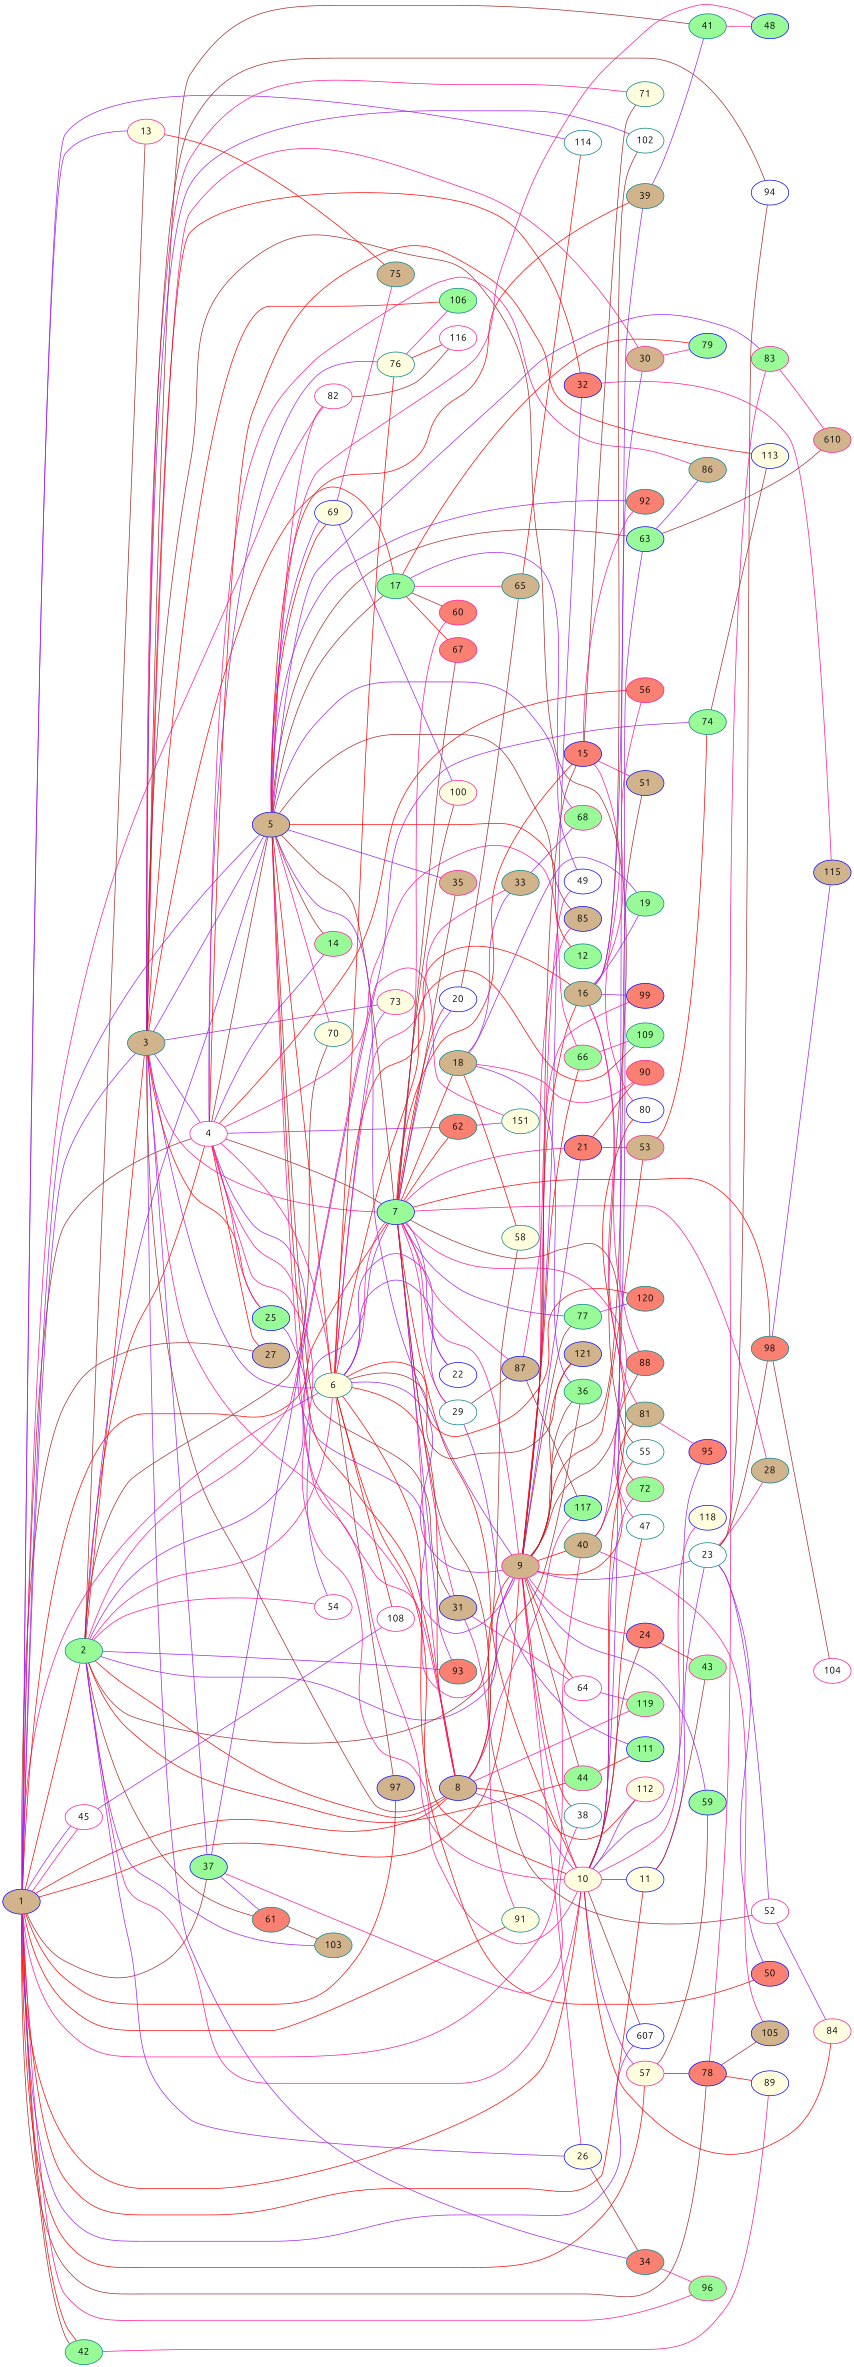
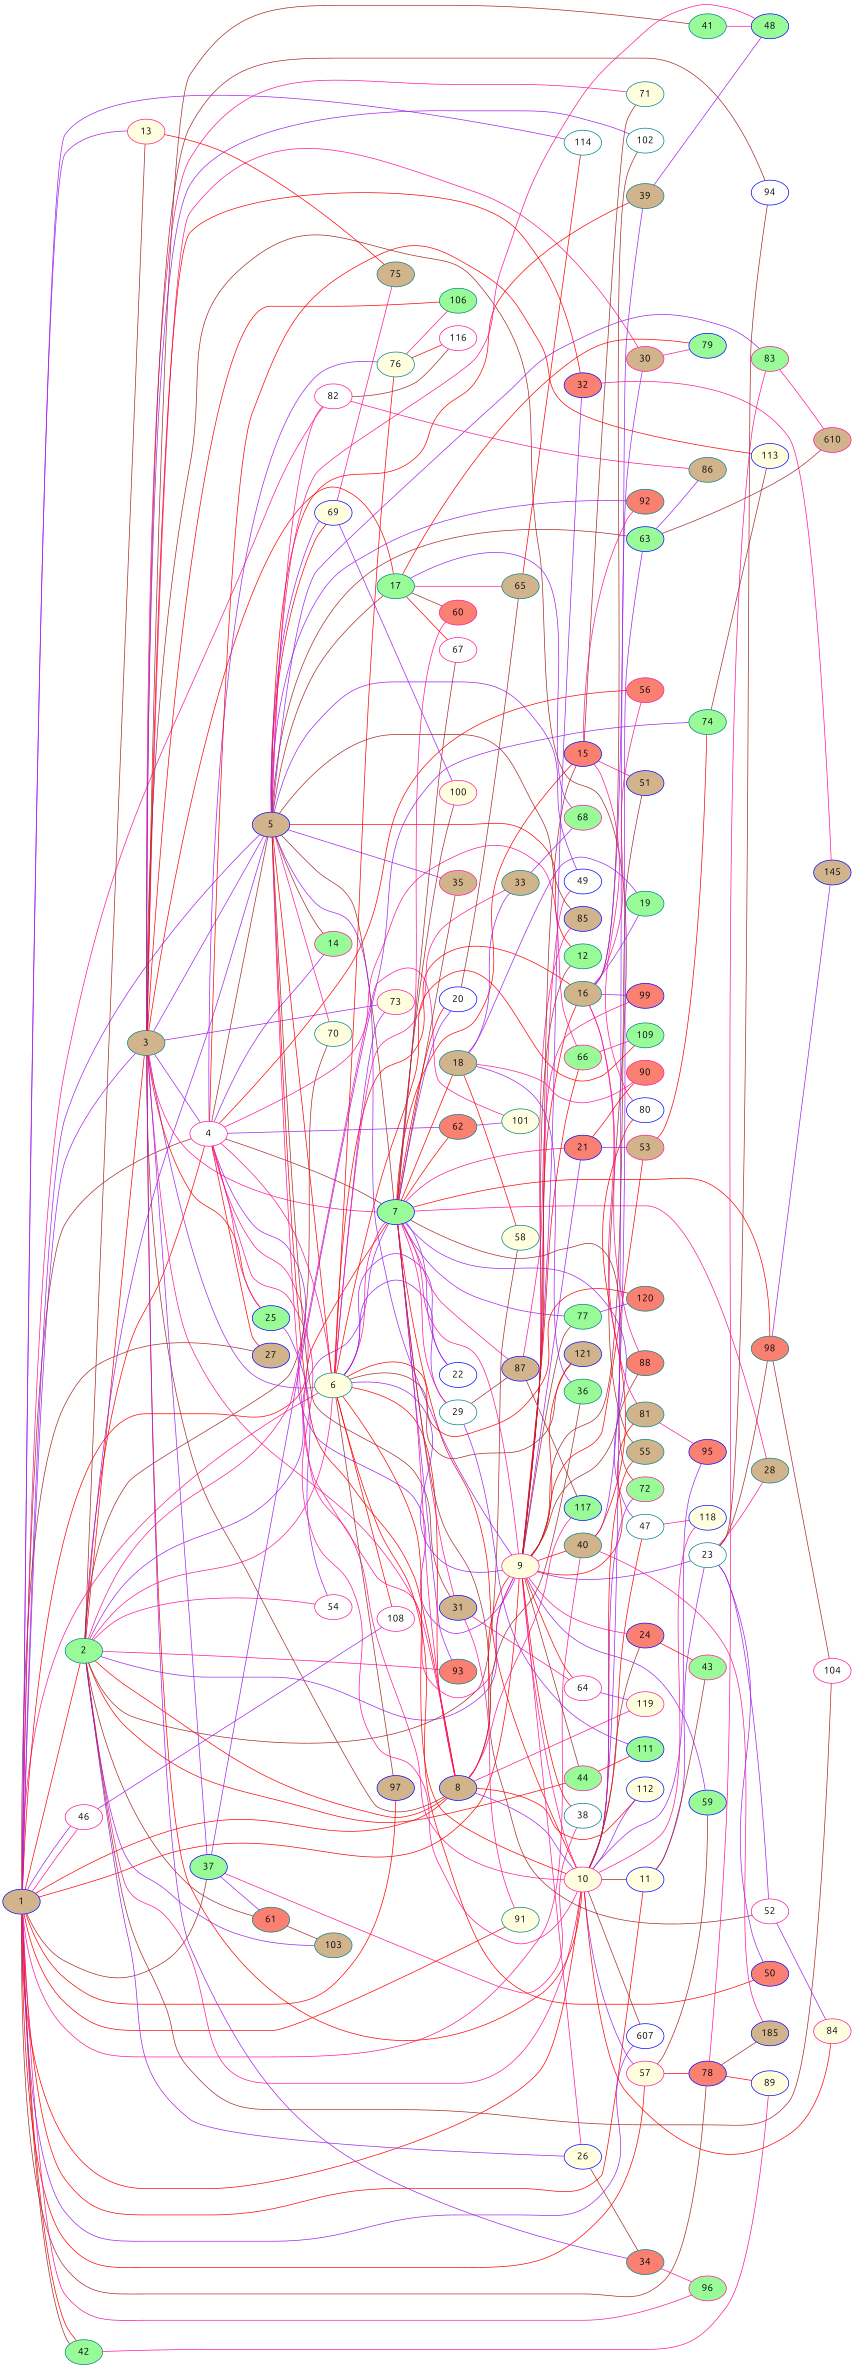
edge "41" -- "39": now "48" -- "39"
edge "86" -- "4": now "86" -- "82"
node "67": fillcolor salmon -> white
node "115": label "115" -> "145"
node "151": label "151" -> "101"
edge "7" -- "47": color deeppink -> purple
node "55": fillcolor white -> tan
edge "36" -- "9": now "12" -- "9"
edge "118" -- "47": added
node "9": fillcolor tan -> lightyellow
edge "2" -- "93": color purple -> deeppink
node "119": fillcolor palegreen -> lightyellow
node "112": color deeppink -> blue
edge "3" -- "10": added
node "45": label "45" -> "46"
node "105": label "105" -> "185"
edge "2" -- "104": added
